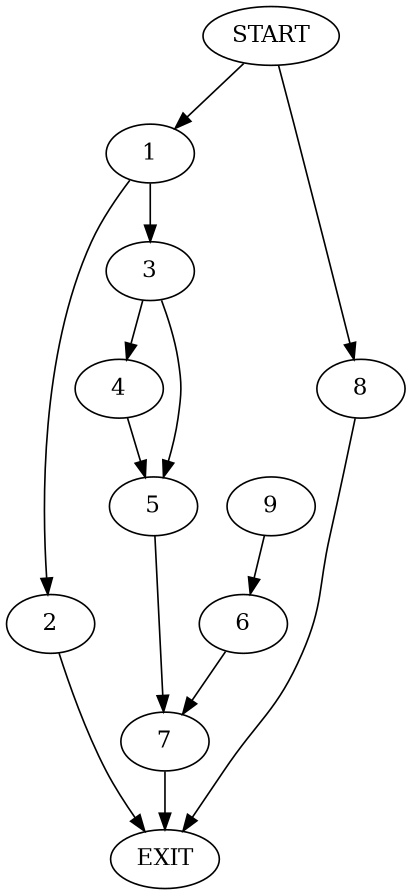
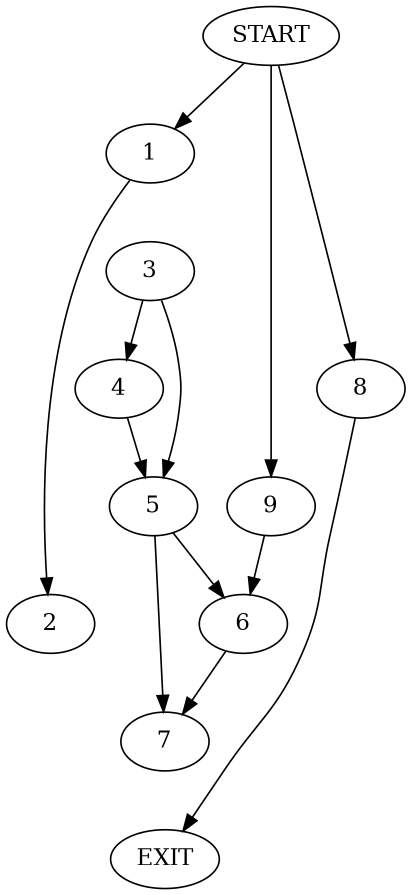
edge "1" -> "3": removed
edge "START" -> "9": added
edge "5" -> "6": added
edge "2" -> "EXIT": removed
edge "7" -> "EXIT": removed
